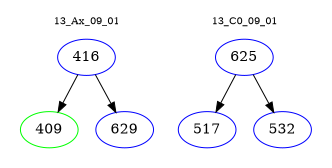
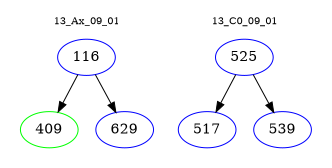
node "416": label "416" -> "116"
node "625": label "625" -> "525"
node "532": label "532" -> "539"
